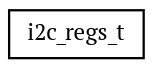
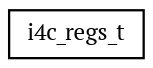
node "i2c_regs_t": label "i2c_regs_t" -> "i4c_regs_t"
